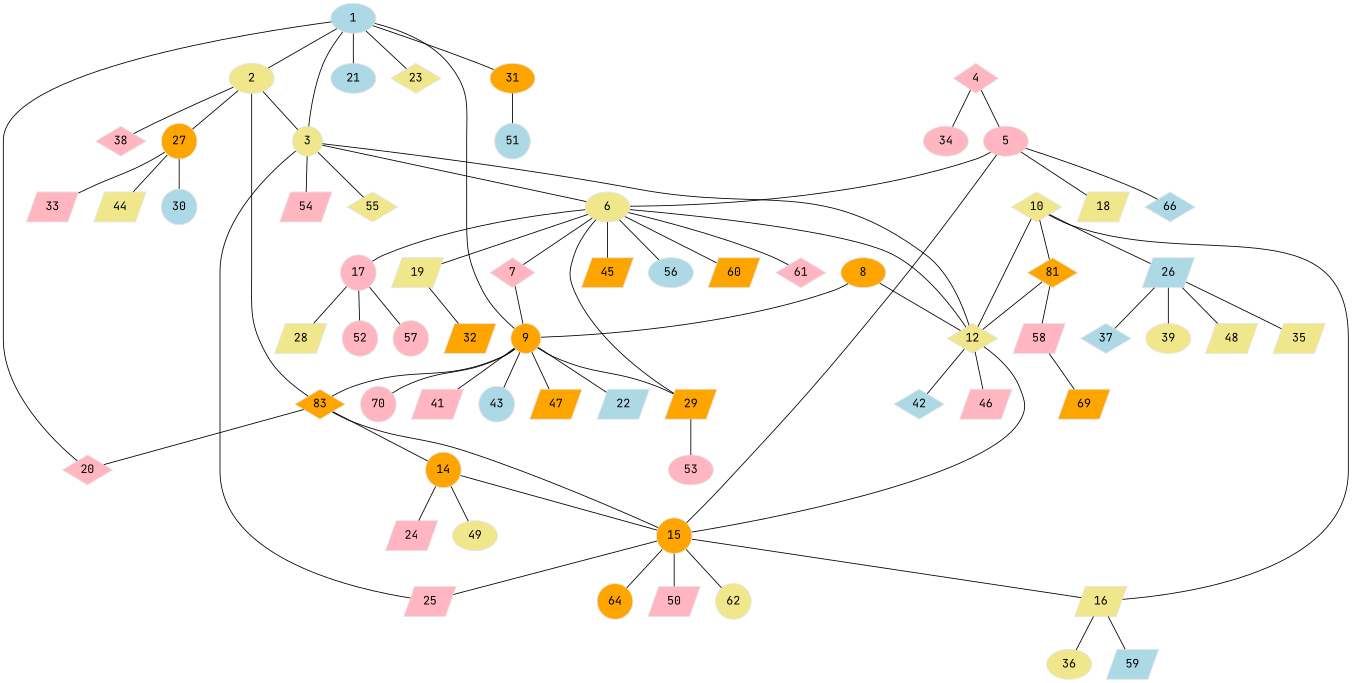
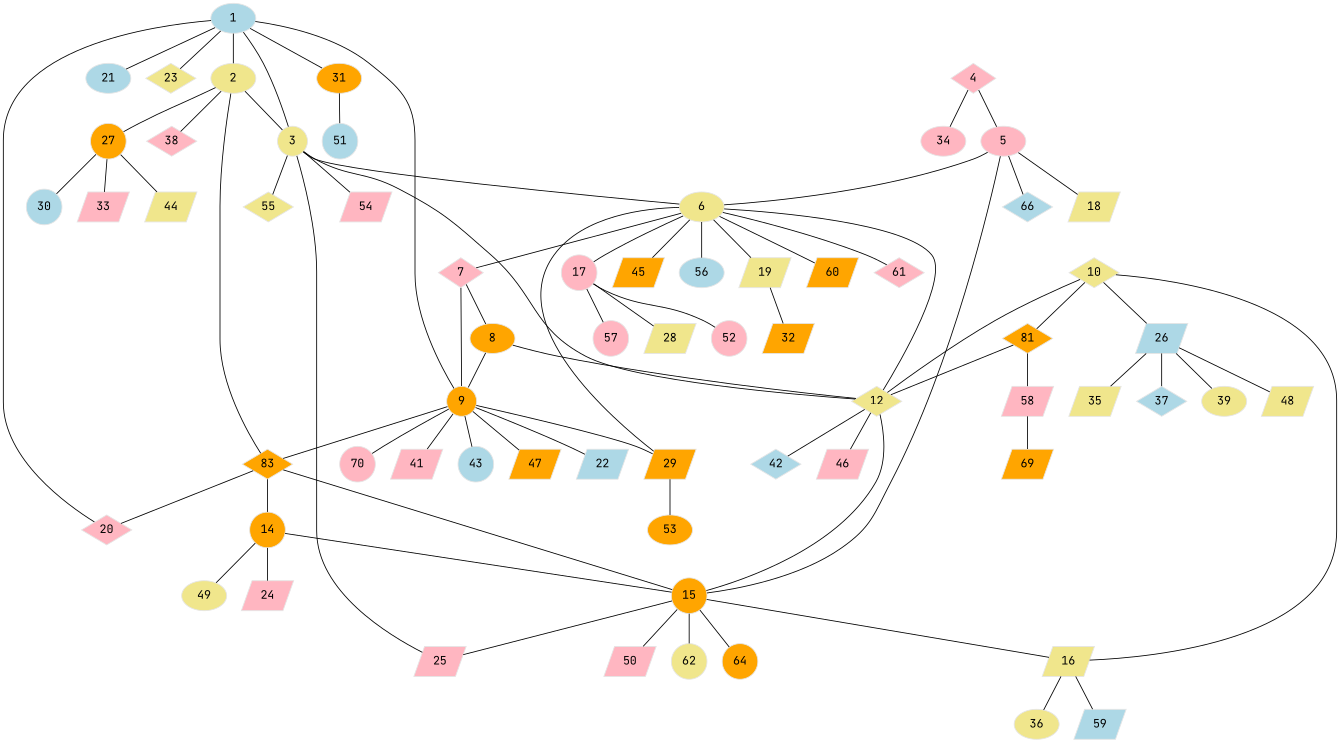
edge "7" -- "8": added
node "53": fillcolor lightpink -> orange
